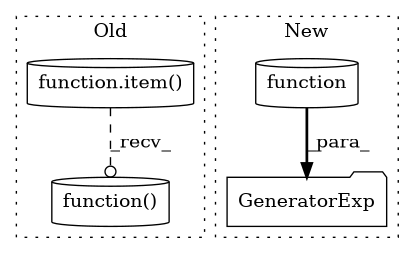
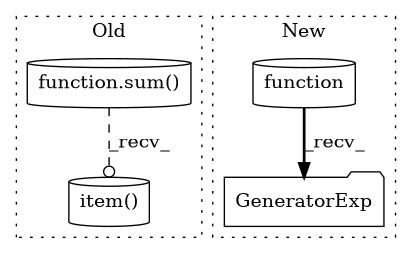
node "function.item()": label "function.item()" -> "function.sum()"
edge "function" -> "GeneratorExp": label "_para_" -> "_recv_"
node "function()": label "function()" -> "item()"
